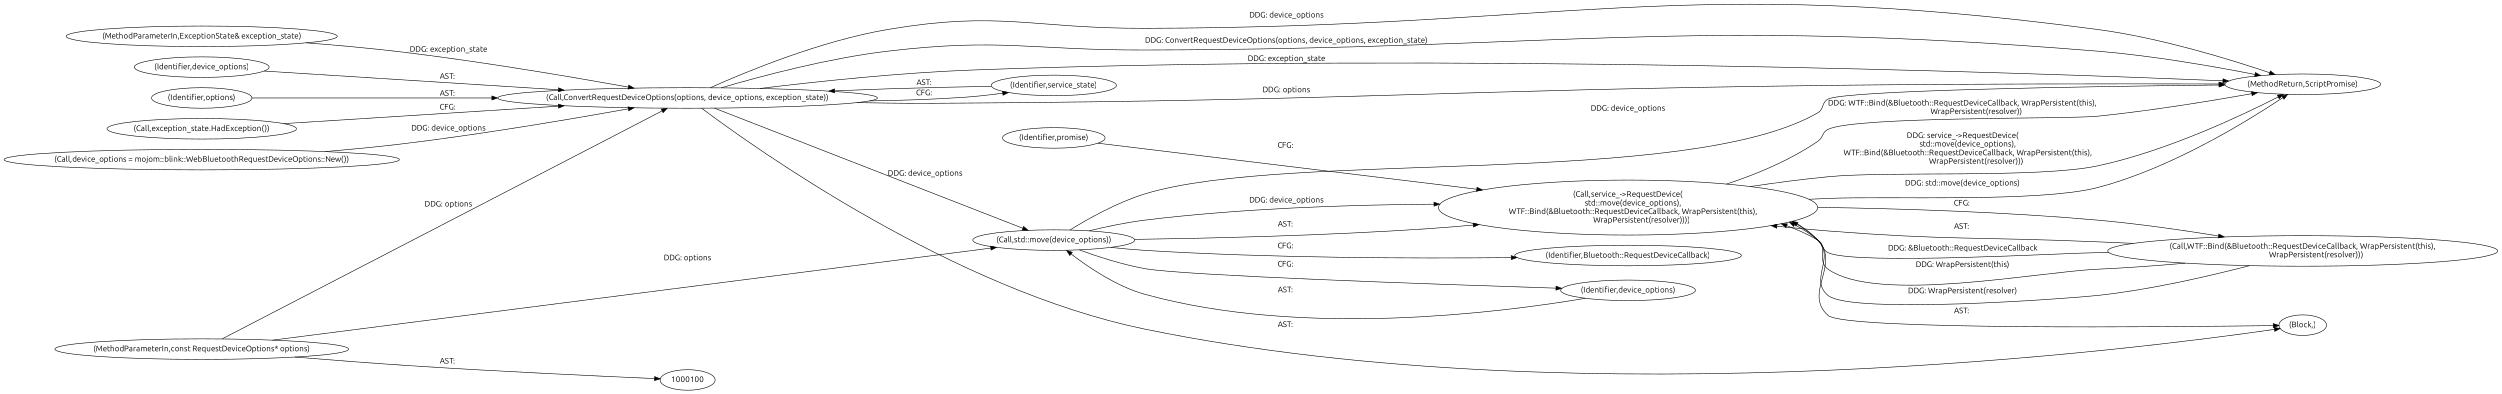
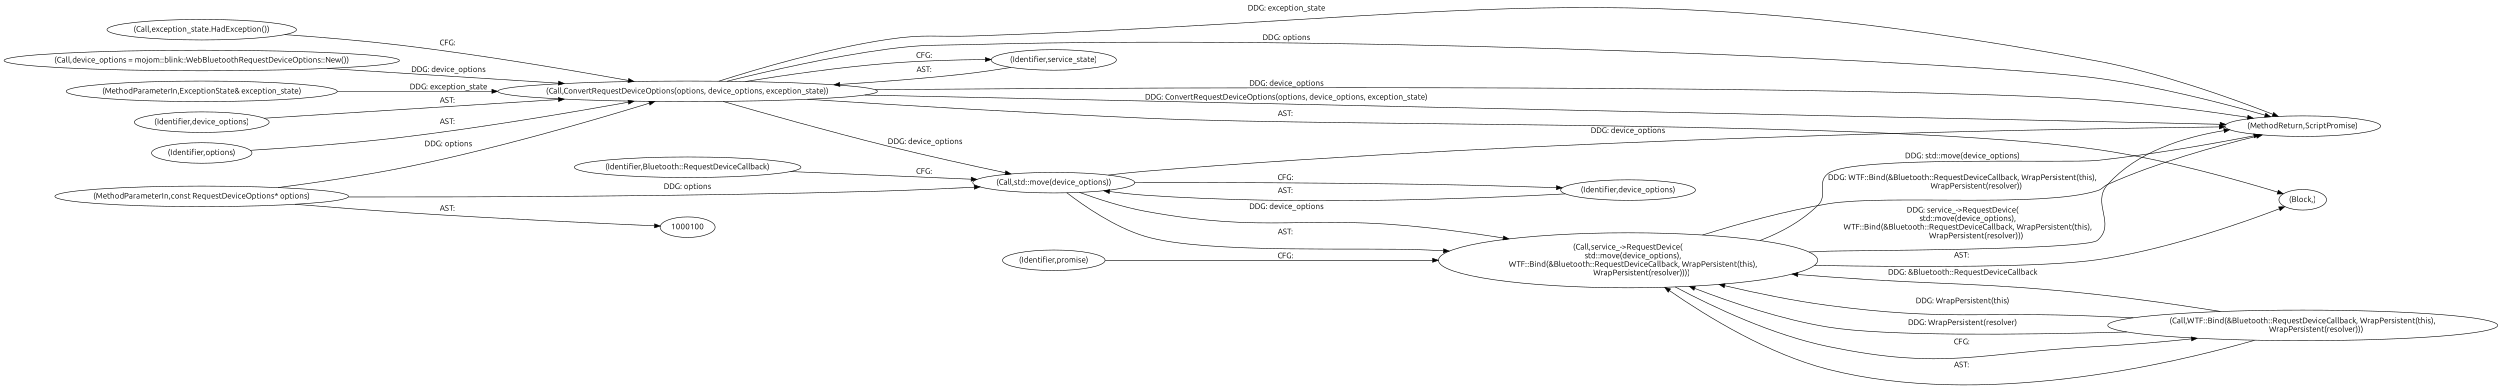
edge "(Call,std::move(device_options))" -> "(Identifier,Bluetooth::RequestDeviceCallback)": reversed
